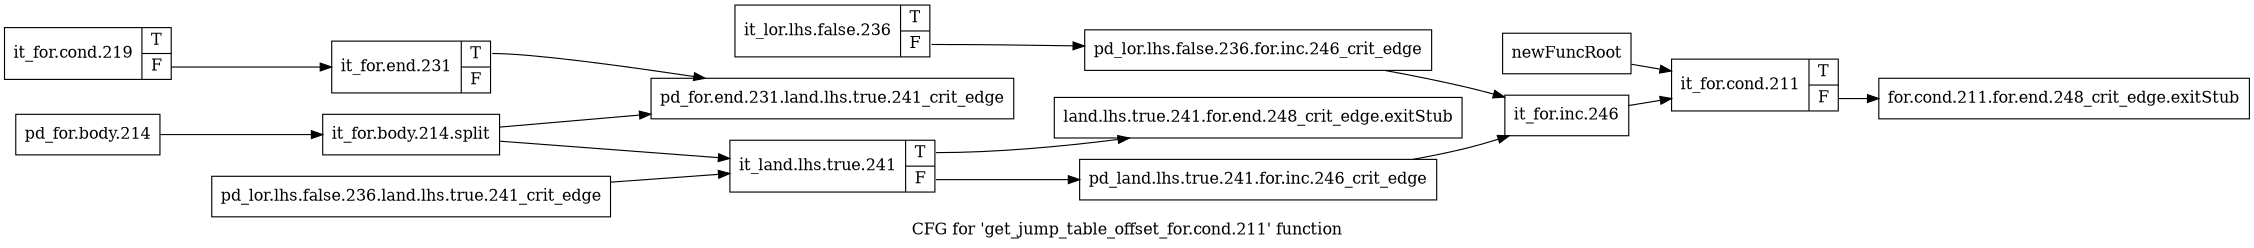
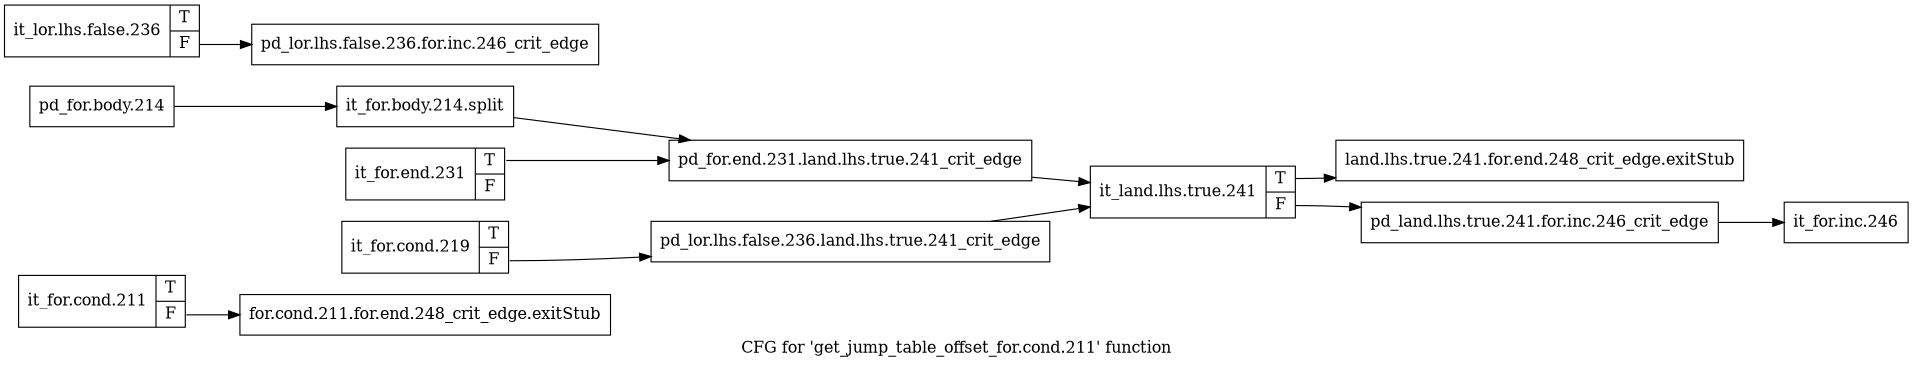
node "newFuncRoot": removed
edge "it_for.cond.219" -> "it_for.end.231": now "it_for.cond.219" -> "pd_lor.lhs.false.236.land.lhs.true.241_crit_edge"
edge "pd_lor.lhs.false.236.for.inc.246_crit_edge" -> "it_for.inc.246": removed
edge "it_for.inc.246" -> "it_for.cond.211": removed
edge "it_for.body.214.split" -> "it_land.lhs.true.241": now "pd_for.end.231.land.lhs.true.241_crit_edge" -> "it_land.lhs.true.241"
